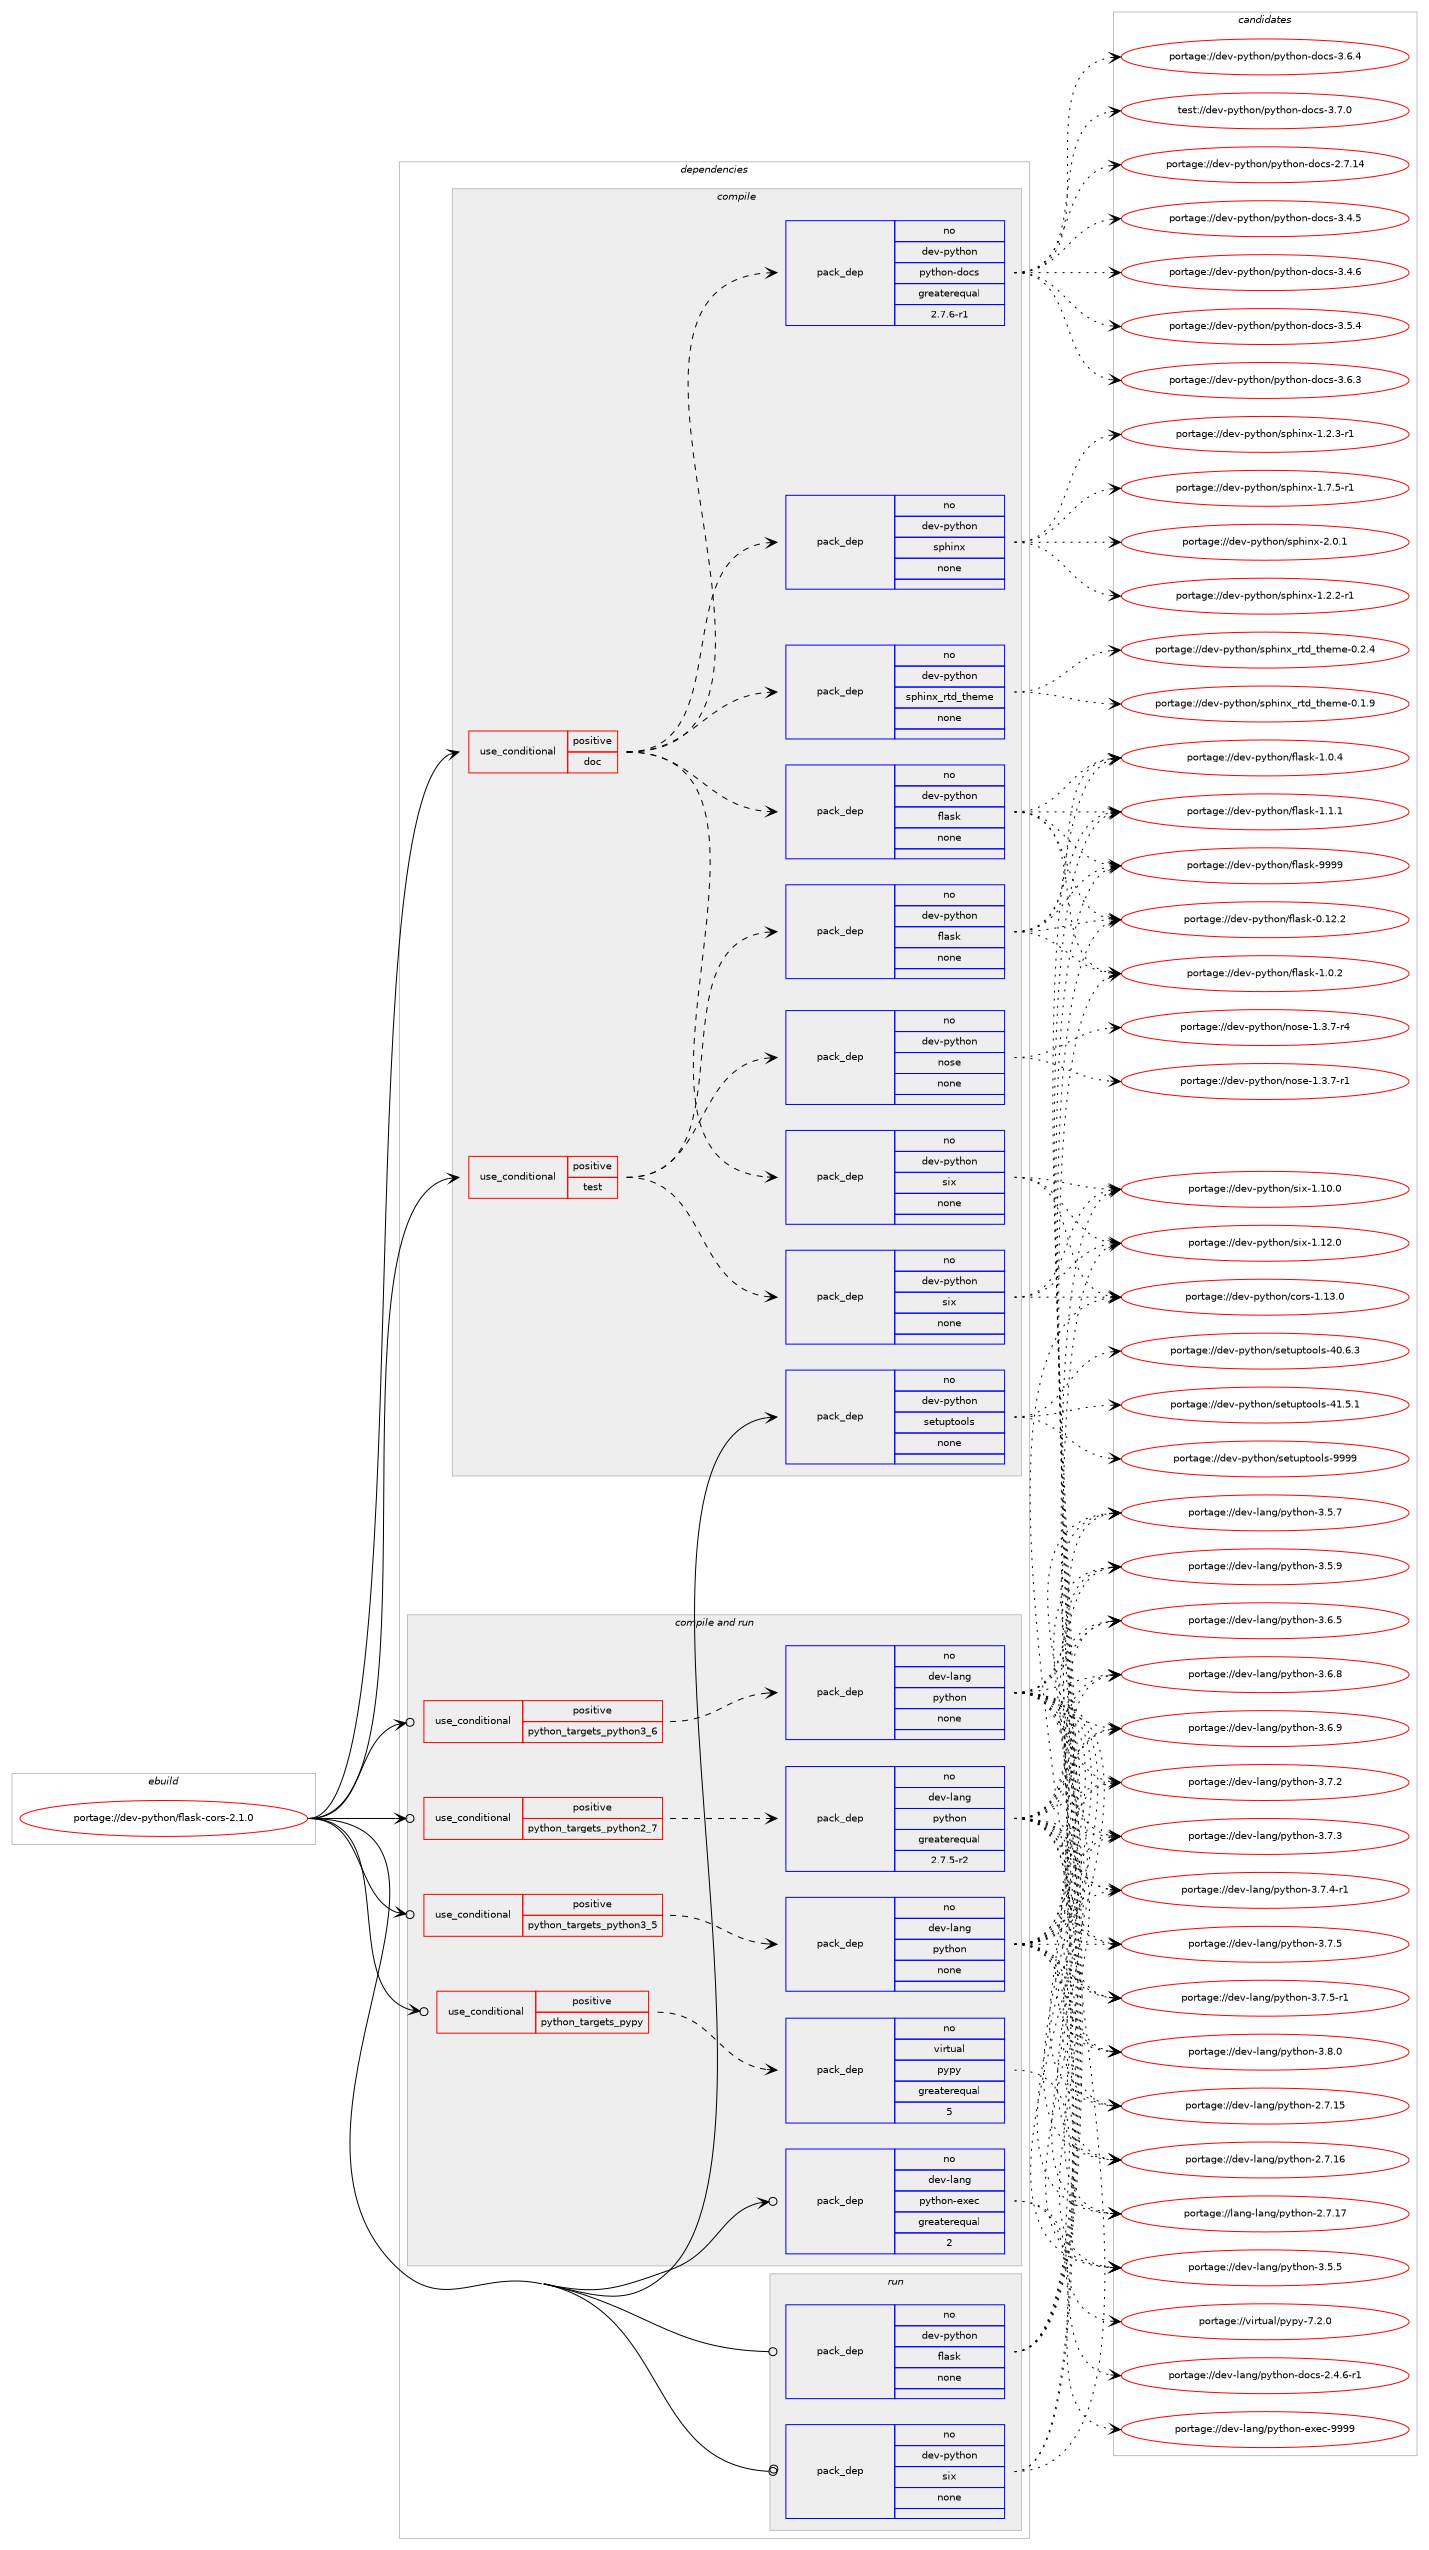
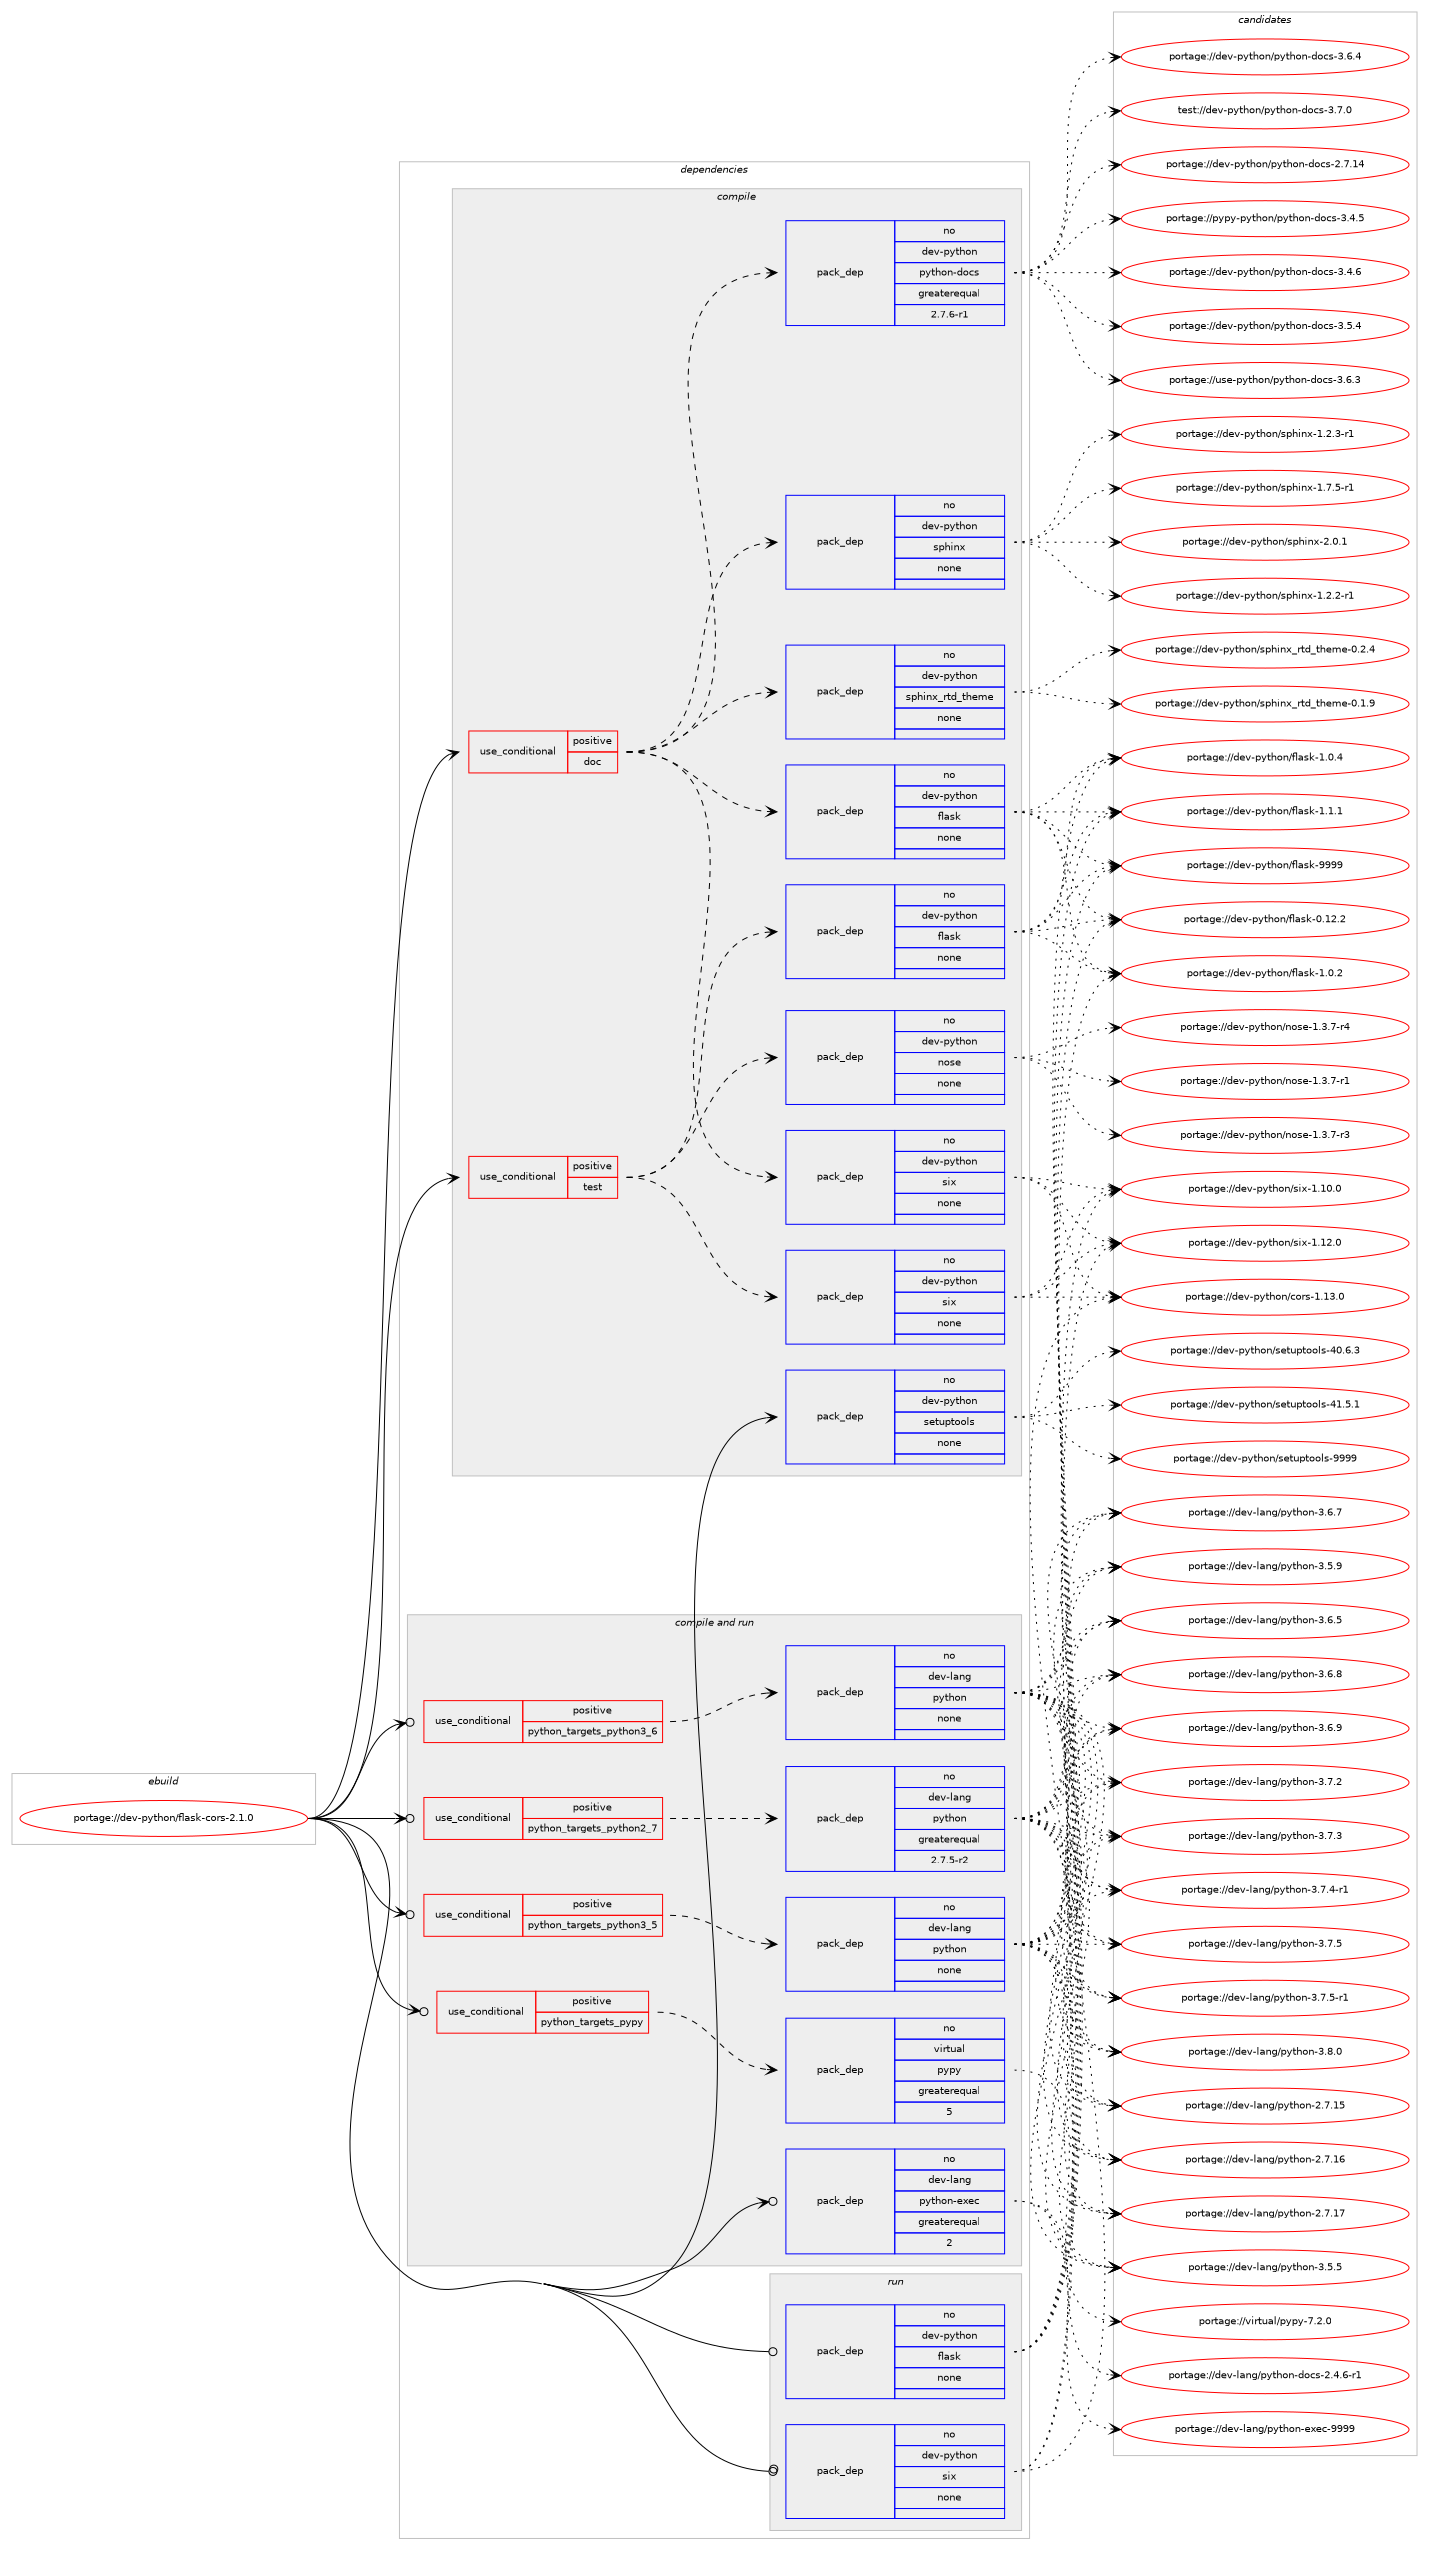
node "portage://dev-python/python-docs-3.4.5": label "portage://dev-python/python-docs-3.4.5" -> "portage://pypy-python/python-docs-3.4.5"
node "portage://dev-python/python-docs-3.6.3": label "portage://dev-python/python-docs-3.6.3" -> "portage://use-python/python-docs-3.6.3"
node "portage://dev-python/nose-1.3.7-r3": added
node "portage://dev-lang/python-3.5.7": label "portage://dev-lang/python-3.5.7" -> "portage://dev-lang/python-3.6.7"
node "portage://lang-lang/python-2.7.17": label "portage://lang-lang/python-2.7.17" -> "portage://dev-lang/python-2.7.17"
